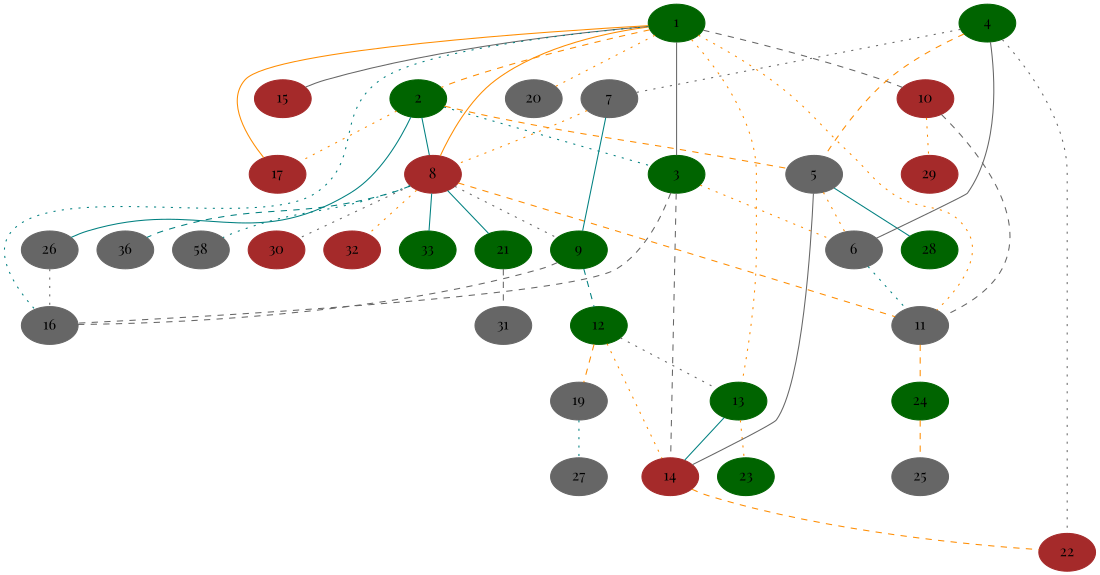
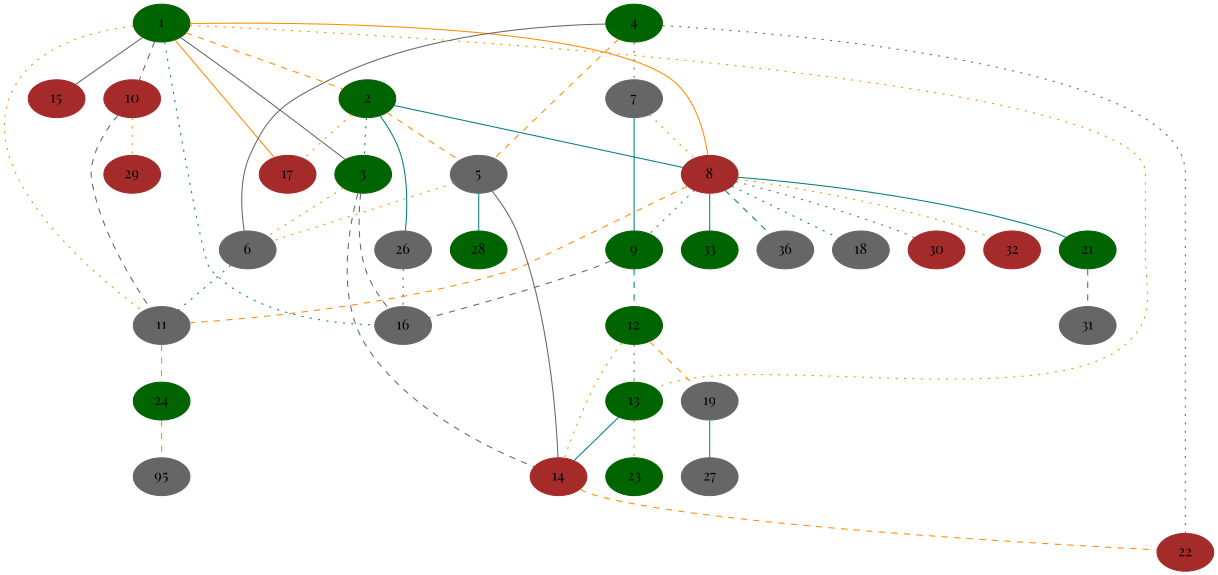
node "20": removed
node "58": label "58" -> "18"
edge "19" -- "27": style dotted -> solid
node "25": label "25" -> "95"
